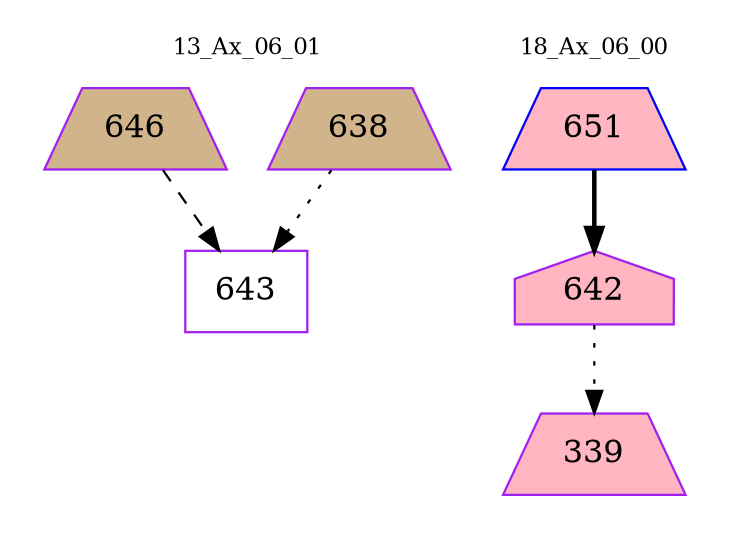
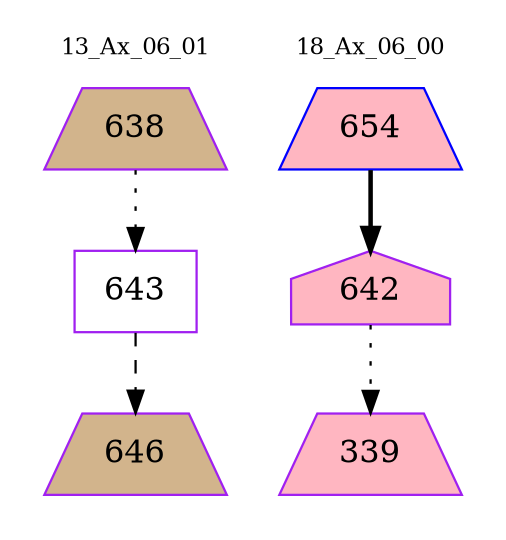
node "651": label "651" -> "654"
edge "646" -> "643": reversed
